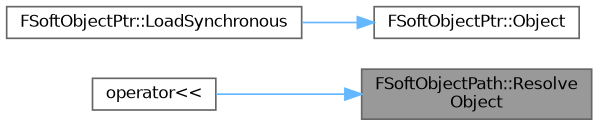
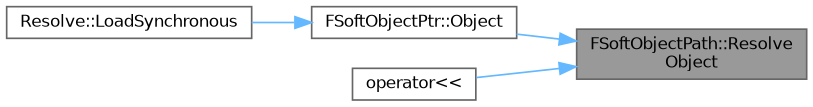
node "FSoftObjectPtr::LoadSynchronous": label "FSoftObjectPtr::LoadSynchronous" -> "Resolve::LoadSynchronous"
edge "FSoftObjectPtr::Object" -> "FSoftObjectPath::Resolve Object": added
